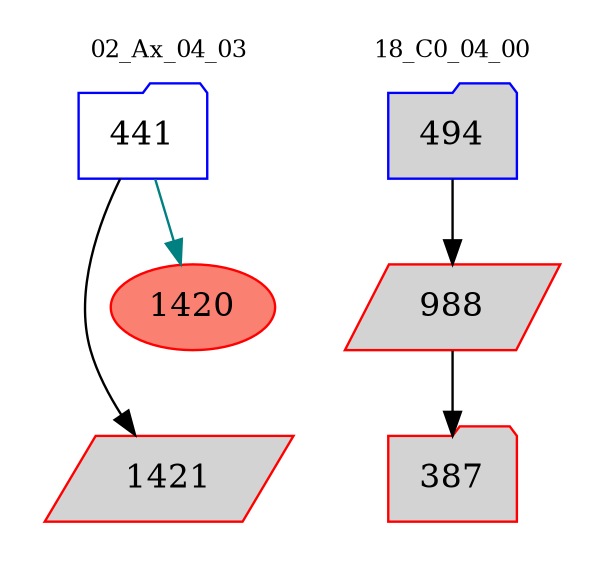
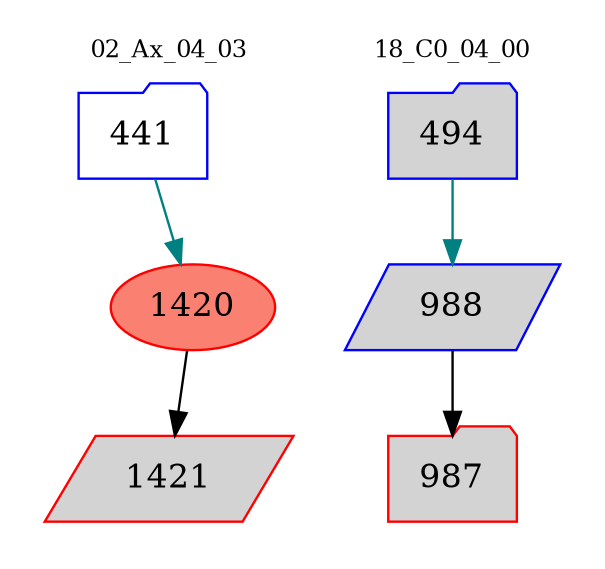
edge "494" -> "988": color black -> teal
edge "441" -> "1421": now "1420" -> "1421"
node "988": color red -> blue
node "387": label "387" -> "987"
